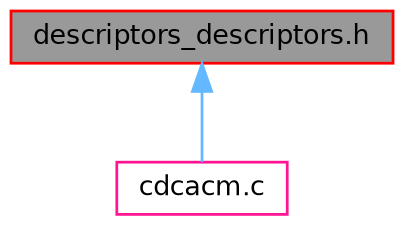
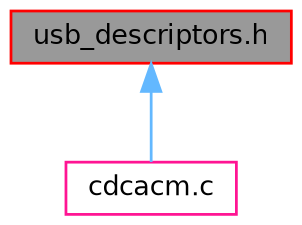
node "descriptors_descriptors.h": label "descriptors_descriptors.h" -> "usb_descriptors.h"
